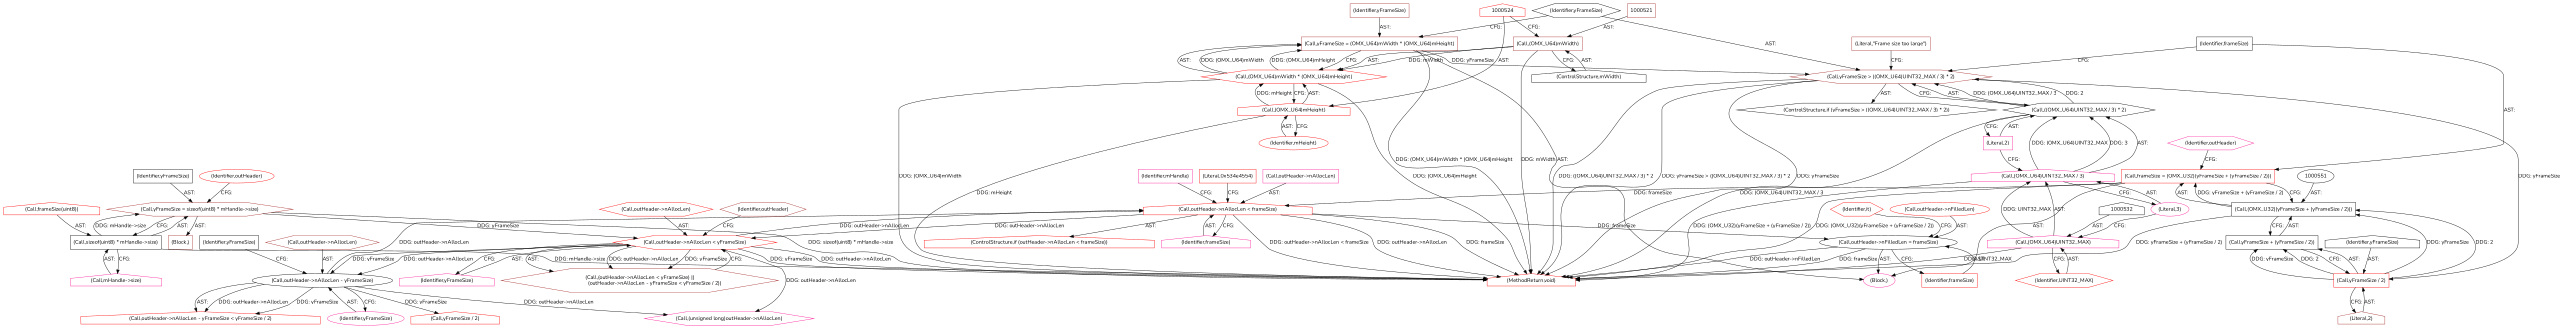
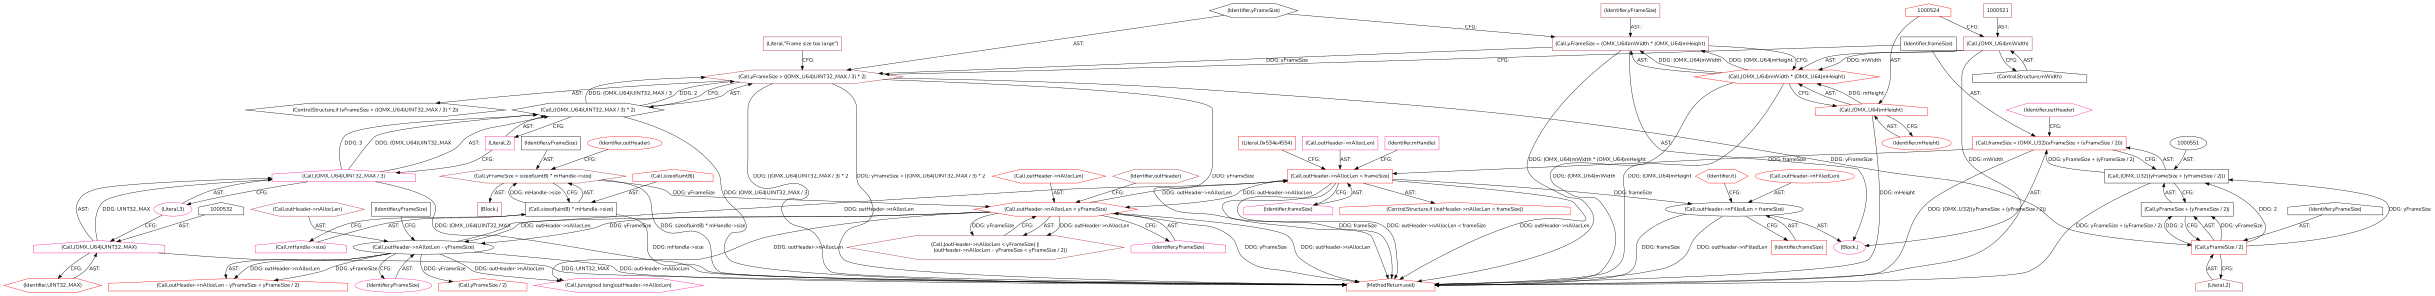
node "(Call,frameSize(uint8))": label "(Call,frameSize(uint8))" -> "(Call,sizeof(uint8))"
node "(Call,outHeader->nAllocLen < frameSize)": shape house -> box
edge "(Call,(OMX_U64)UINT32_MAX / 3)" -> "(MethodReturn,void)": label "DDG: (OMX_U32)(yFrameSize + (yFrameSize / 2))" -> "DDG: (OMX_U64)UINT32_MAX"
edge "(Call,outHeader->nAllocLen - yFrameSize)" -> "(MethodReturn,void)": added, label "DDG: outHeader->nAllocLen"
